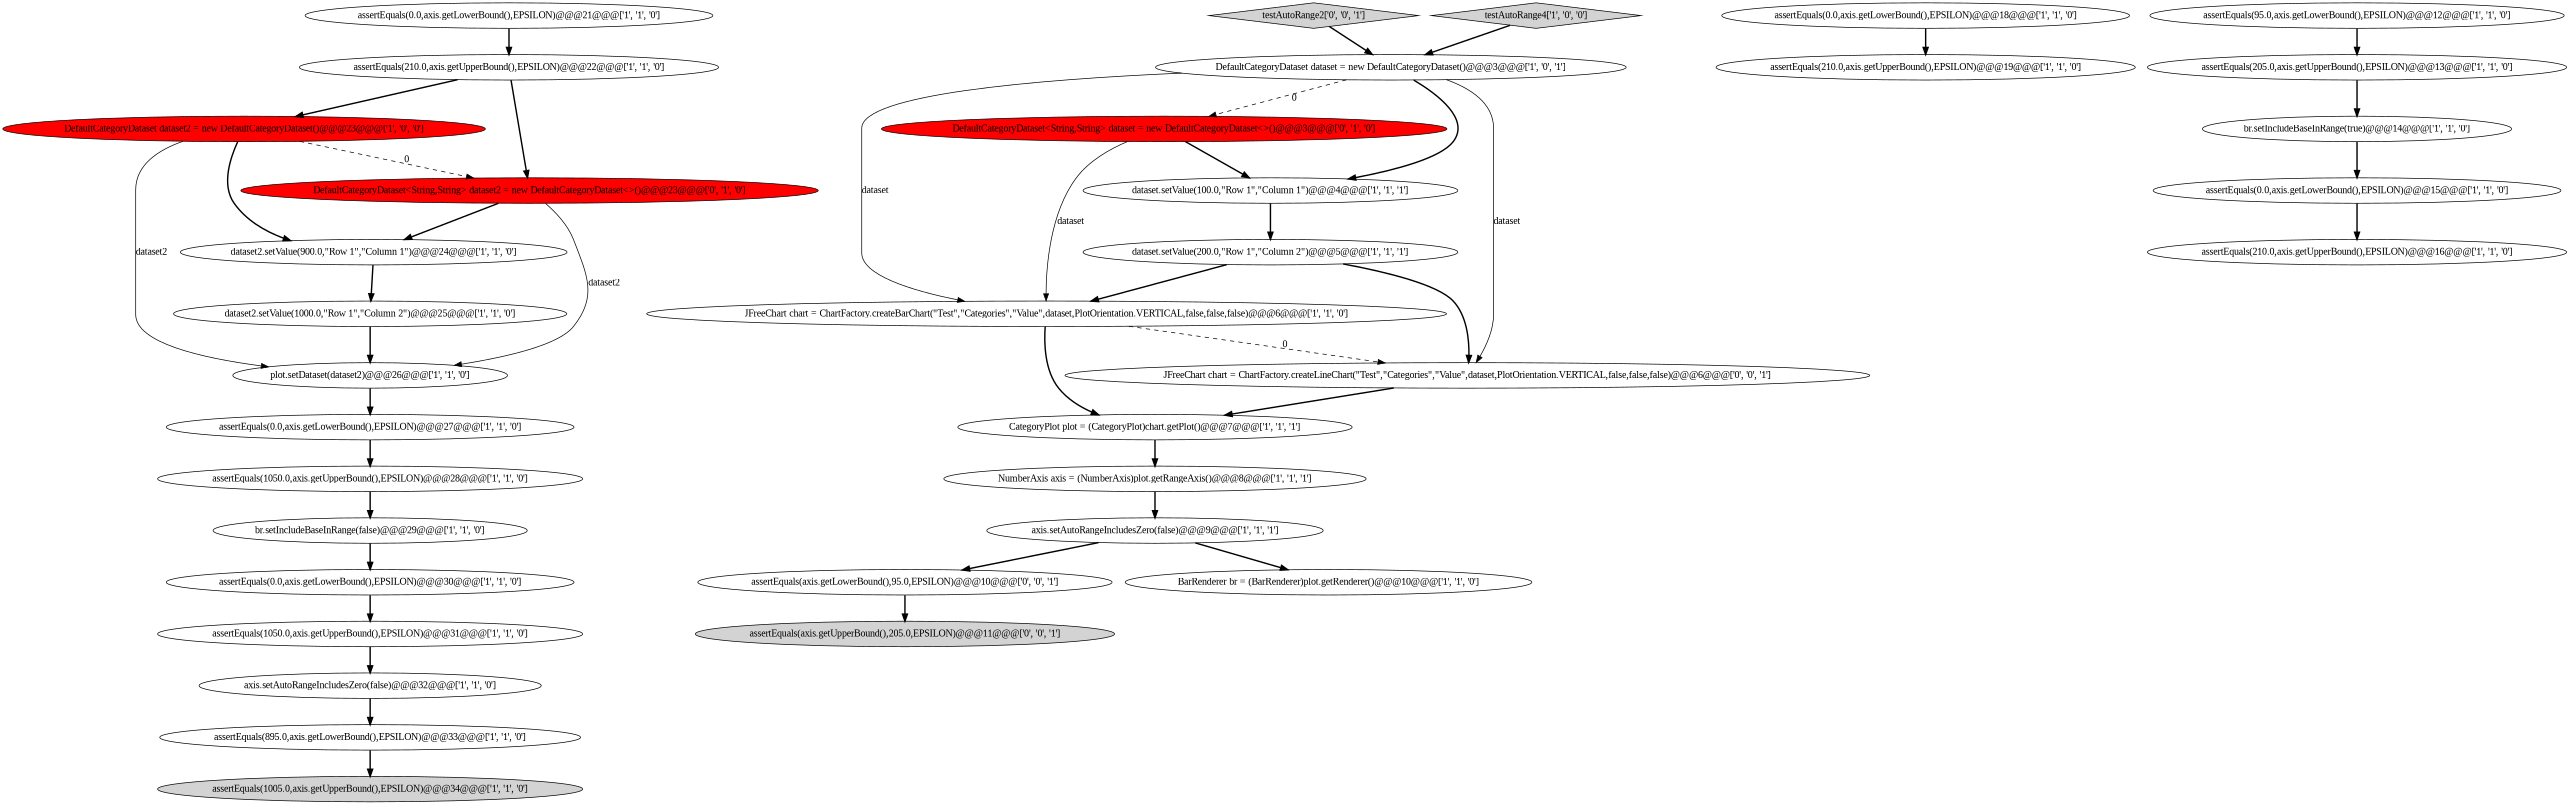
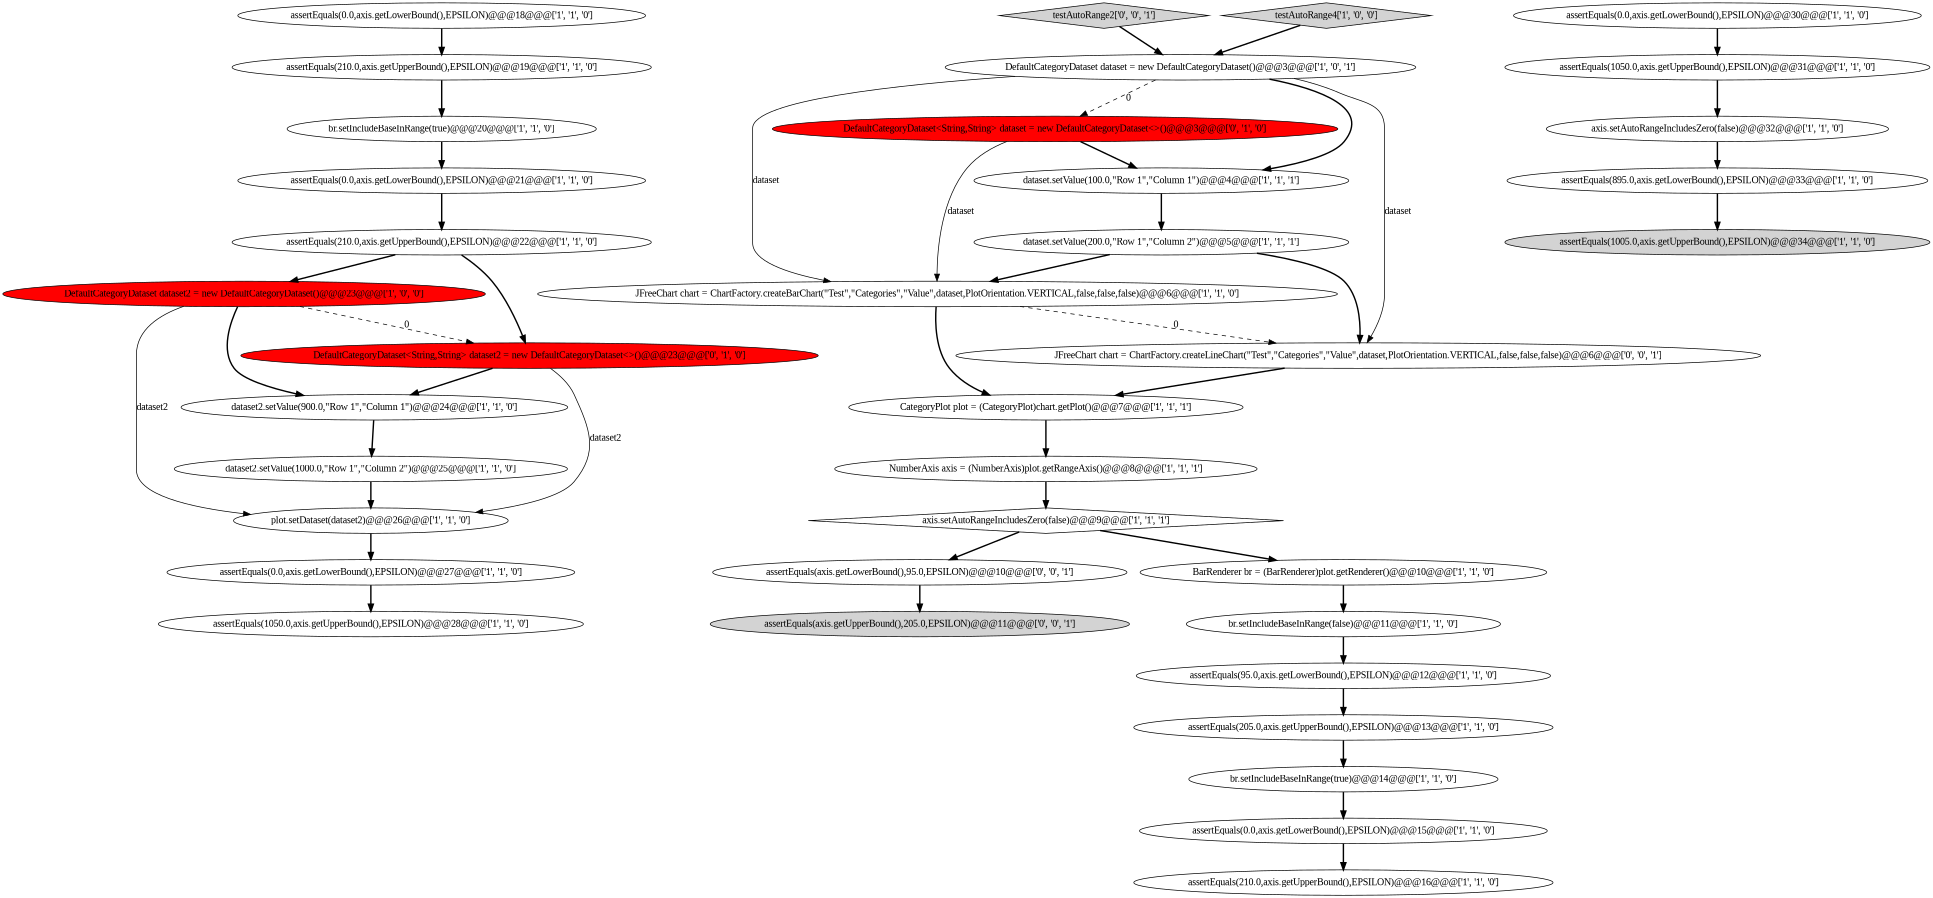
node "br.setIncludeBaseInRange(true)@@@20@@@['1', '1', '0']": added
node "br.setIncludeBaseInRange(false)@@@29@@@['1', '1', '0']": removed
node "axis.setAutoRangeIncludesZero(false)@@@9@@@['1', '1', '1']": shape ellipse -> diamond
node "br.setIncludeBaseInRange(false)@@@11@@@['1', '1', '0']": added
